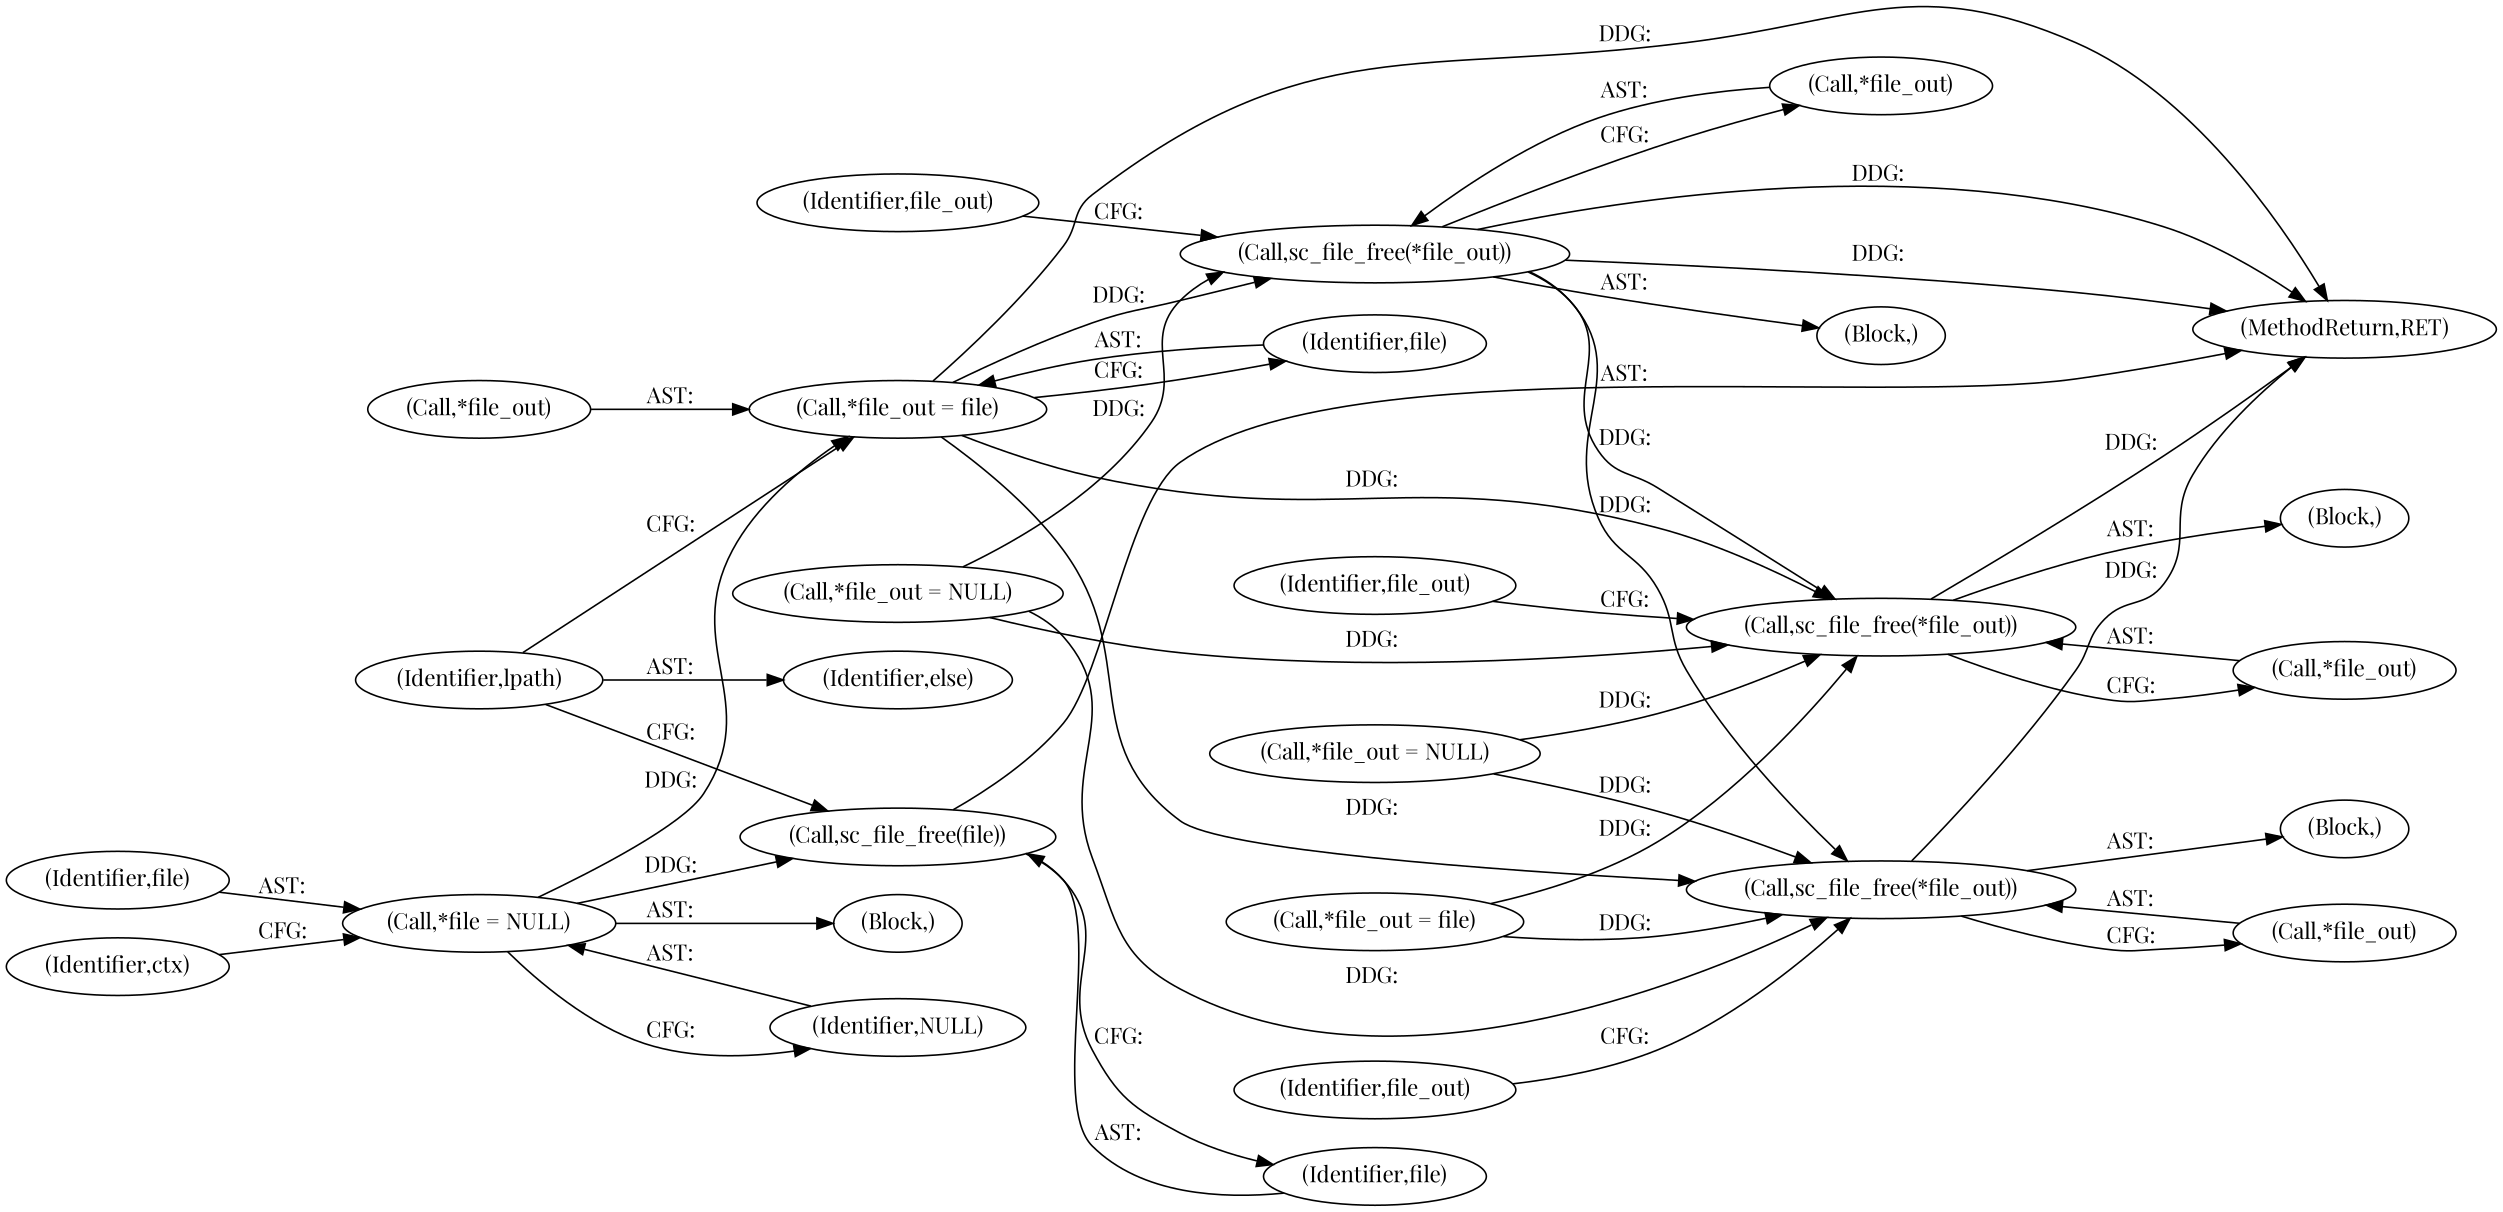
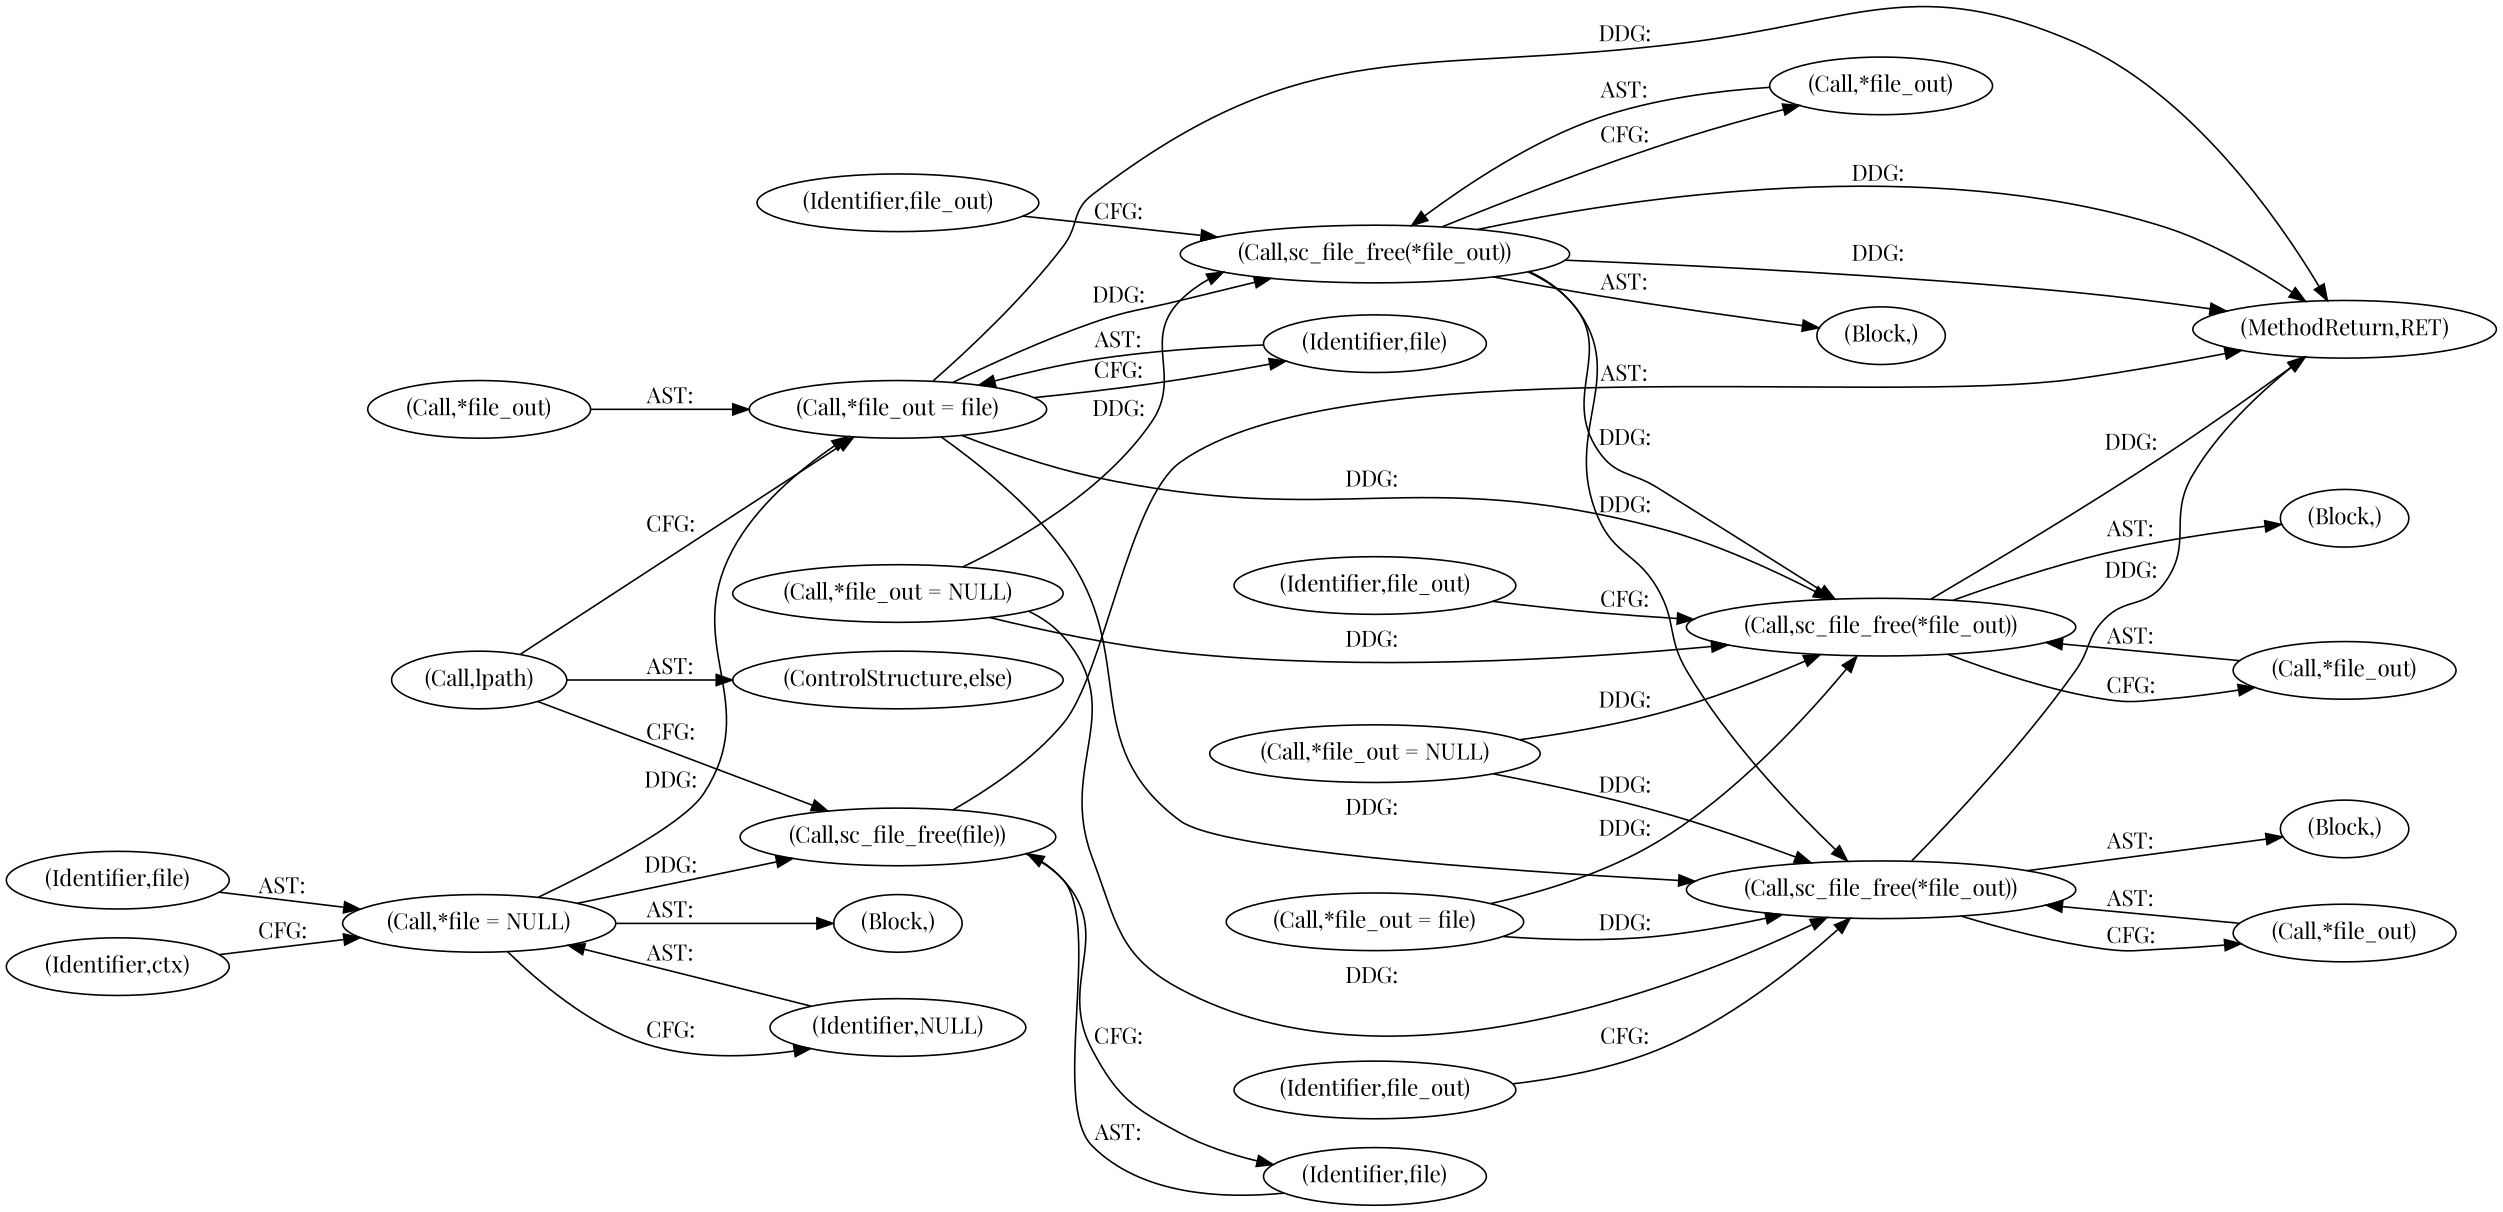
node "(Identifier,lpath)": label "(Identifier,lpath)" -> "(Call,lpath)"
node "(Identifier,else)": label "(Identifier,else)" -> "(ControlStructure,else)"
